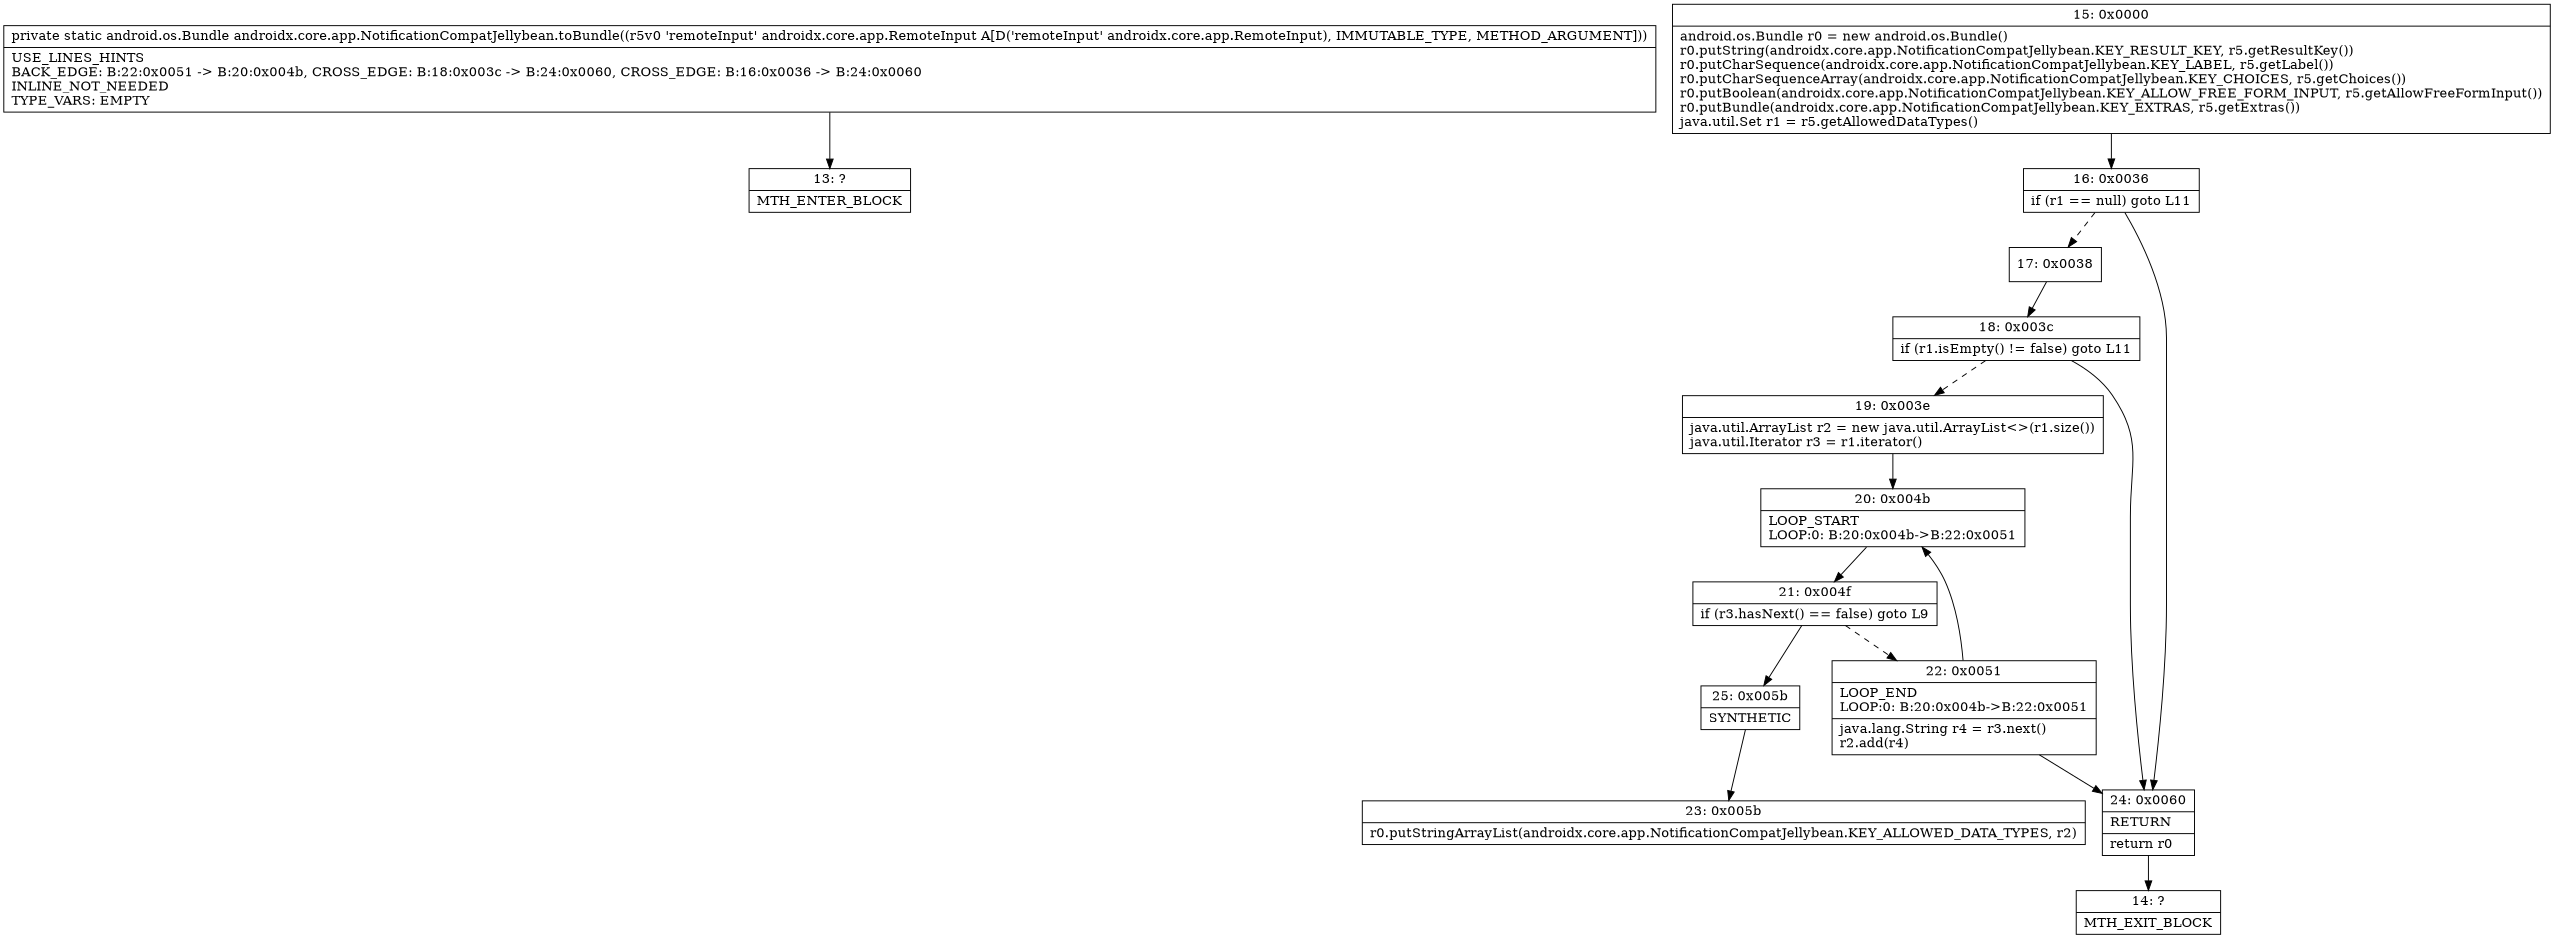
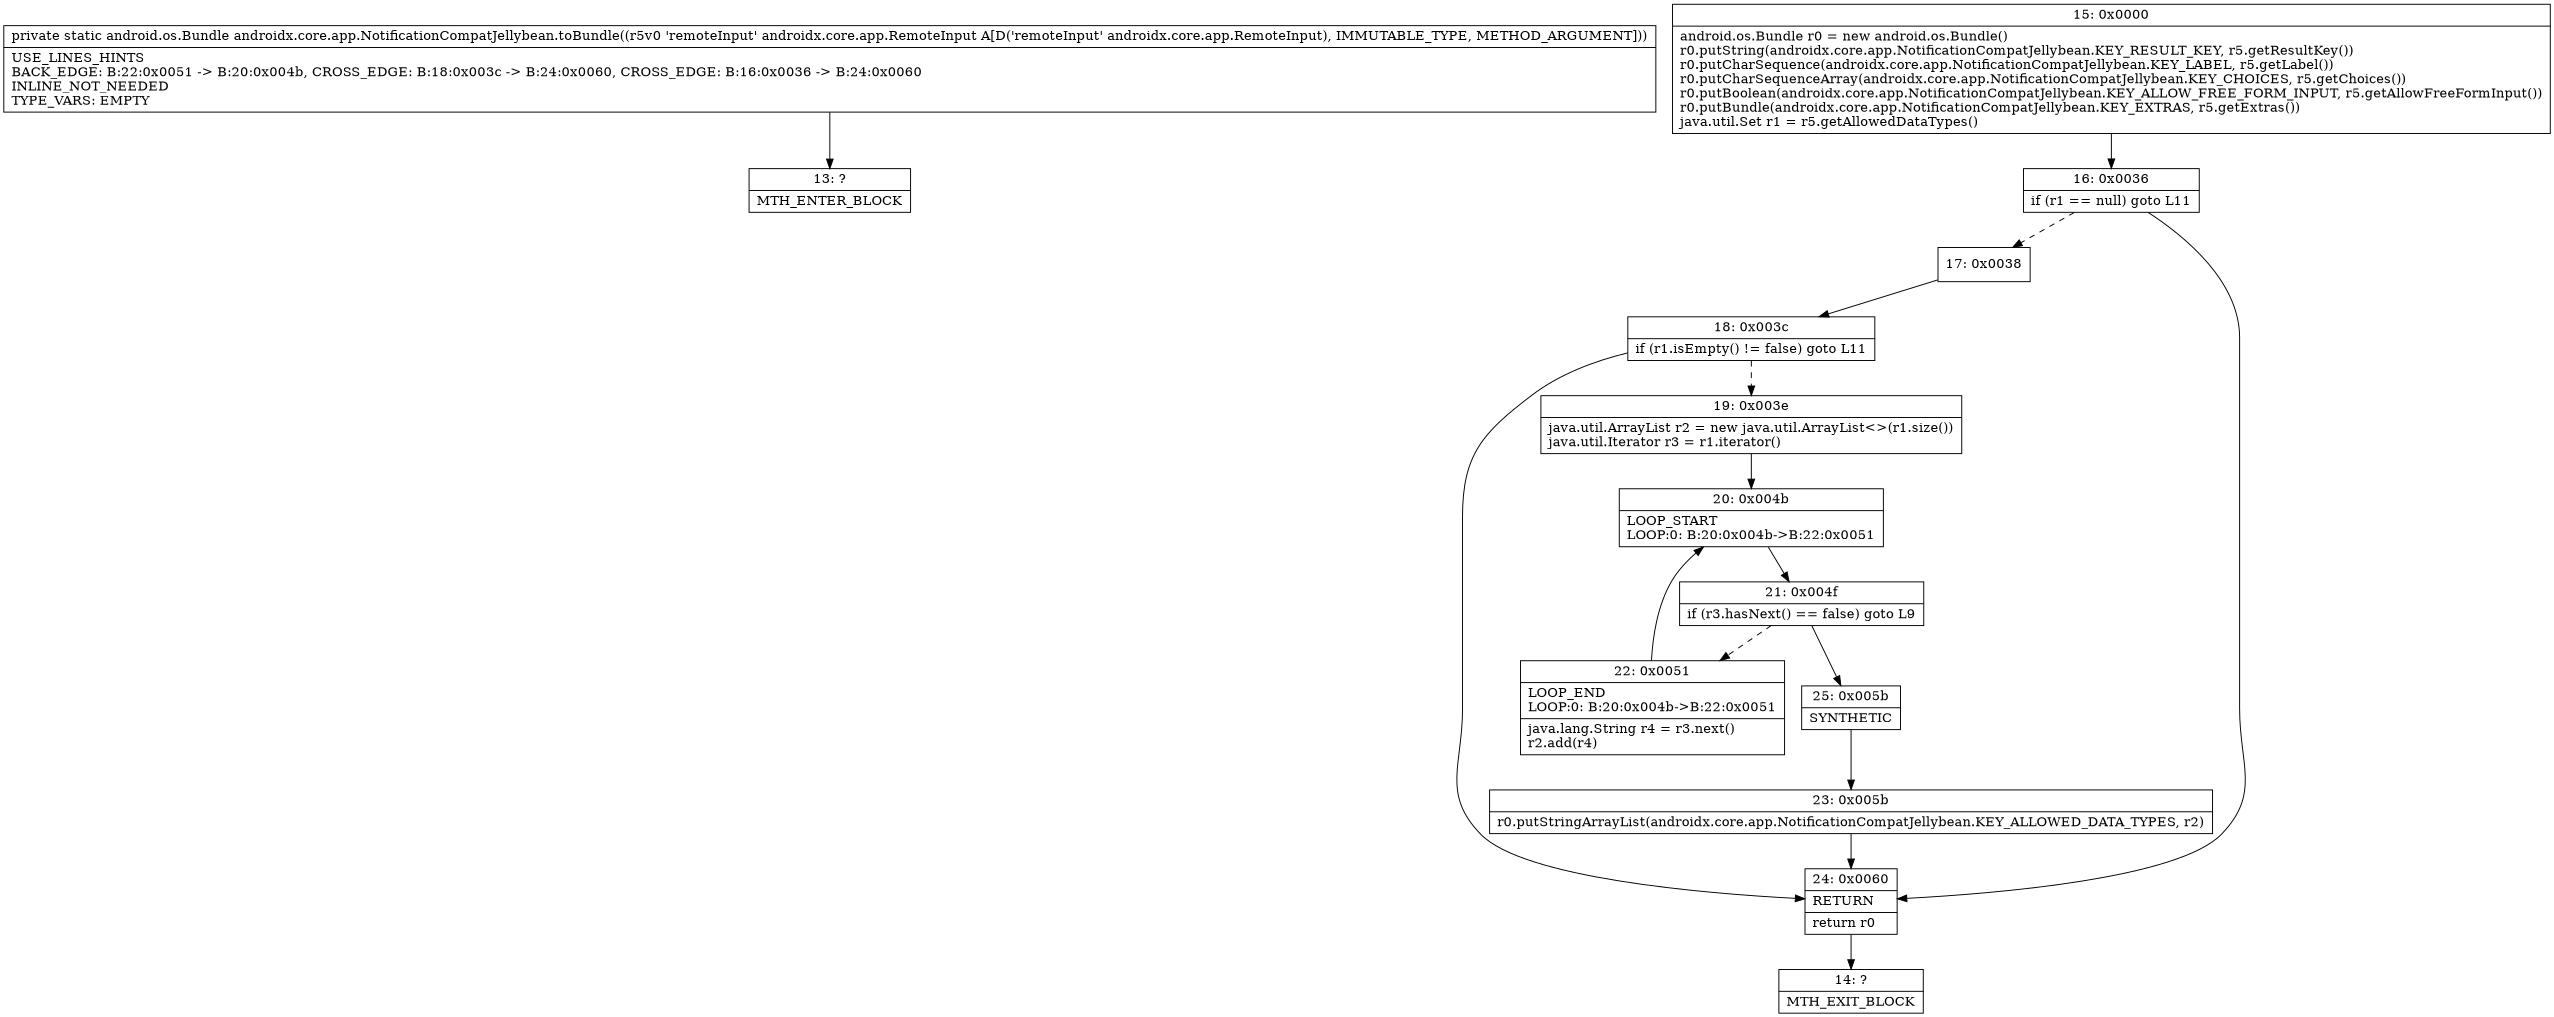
edge "22: 0x0051" -> "24: 0x0060": now "23: 0x005b" -> "24: 0x0060"
